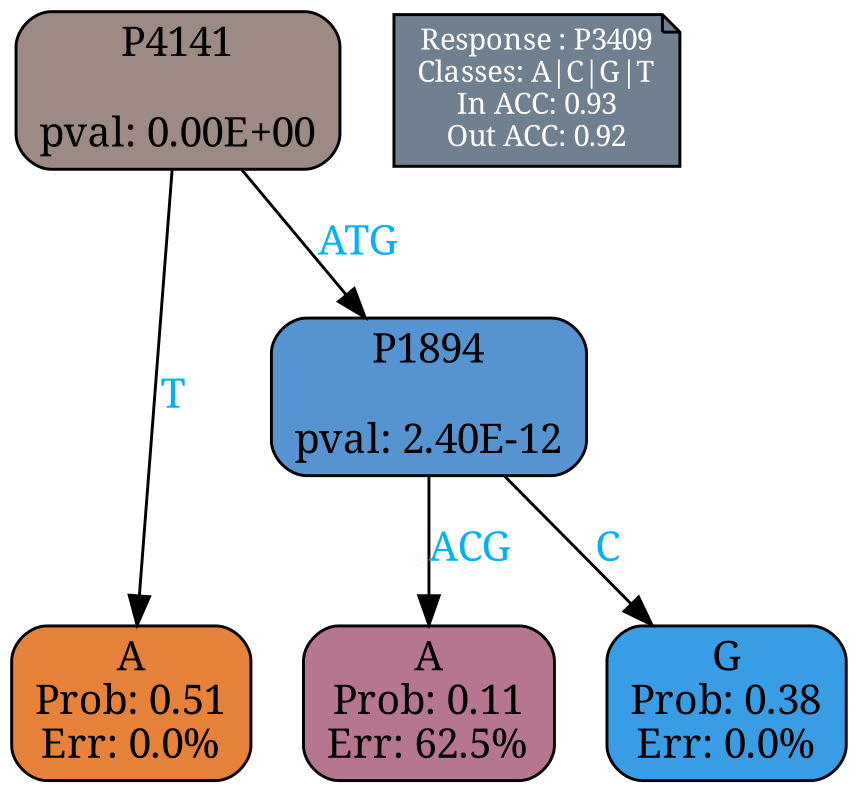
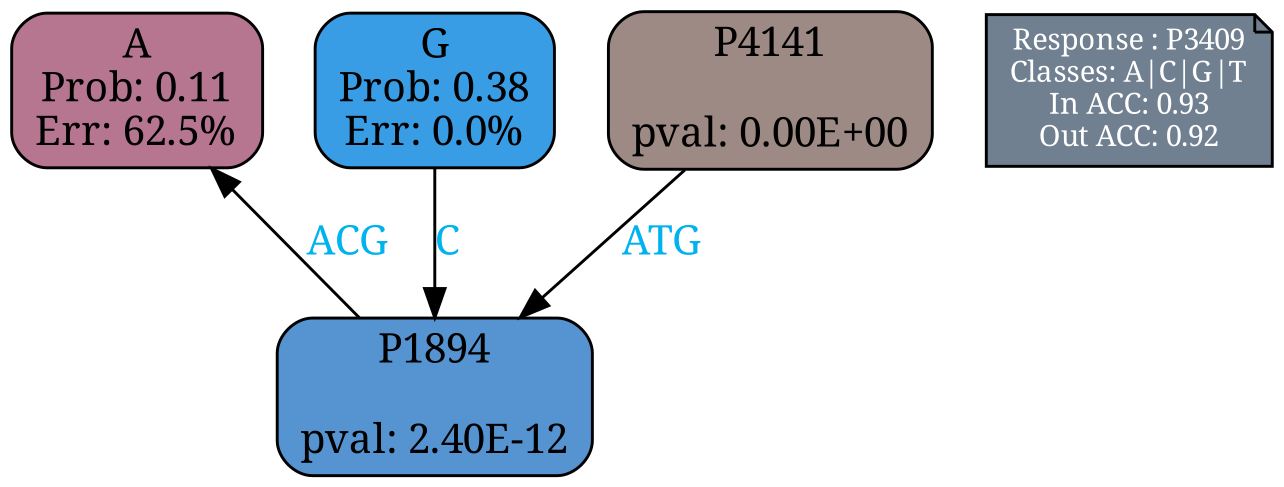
edge "P1894 pval: 2.40E-12" -> "G Prob: 0.38 Err: 0.0%": reversed
node "A Prob: 0.51 Err: 0.0%": removed
